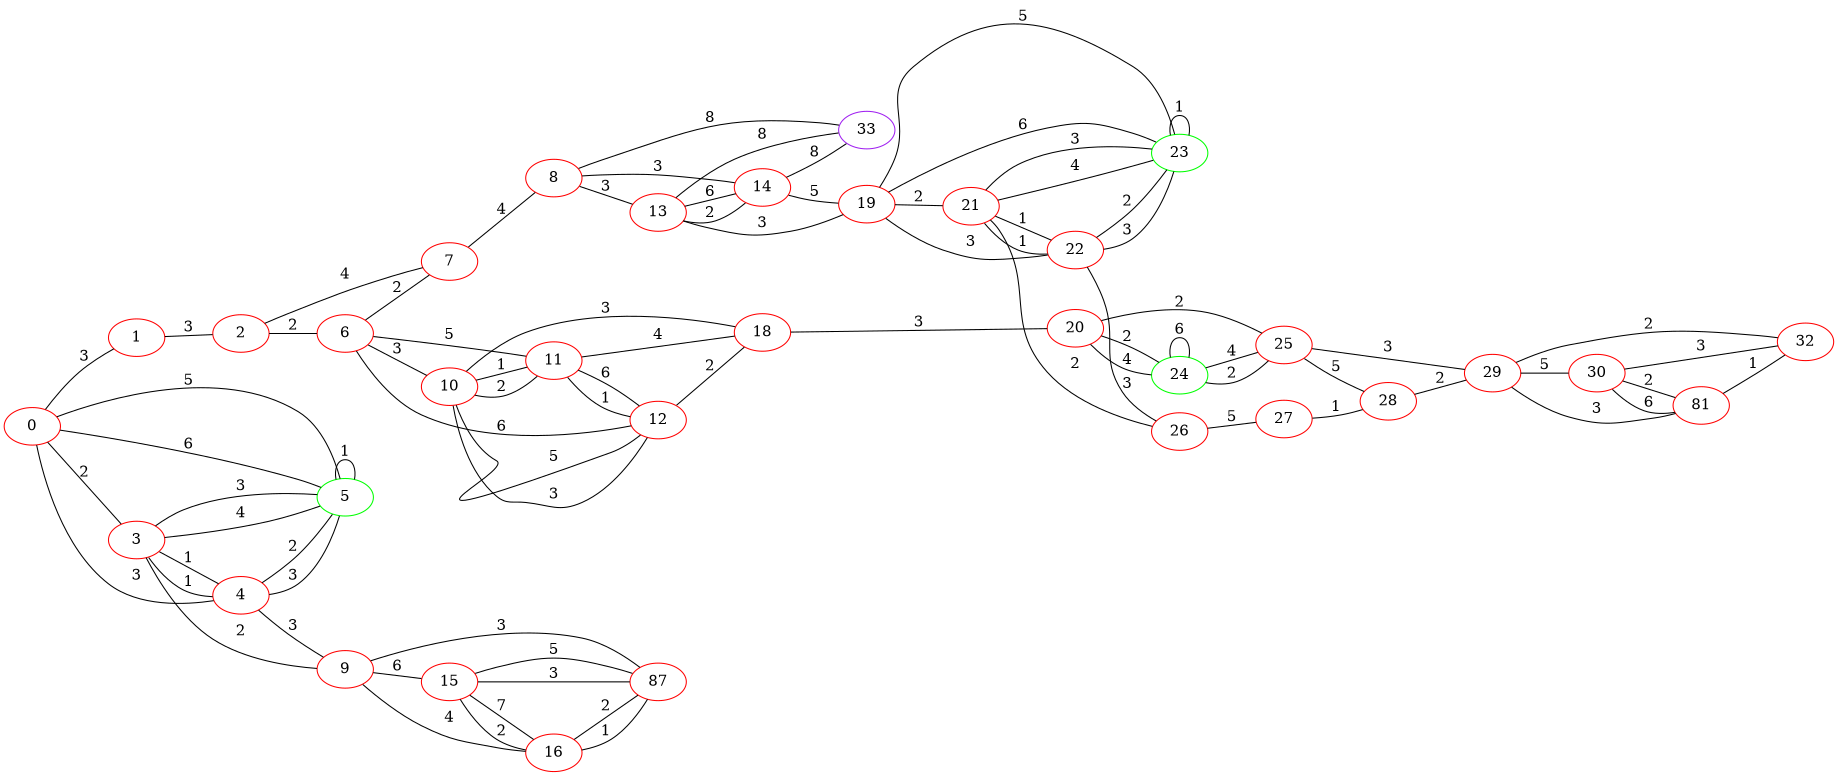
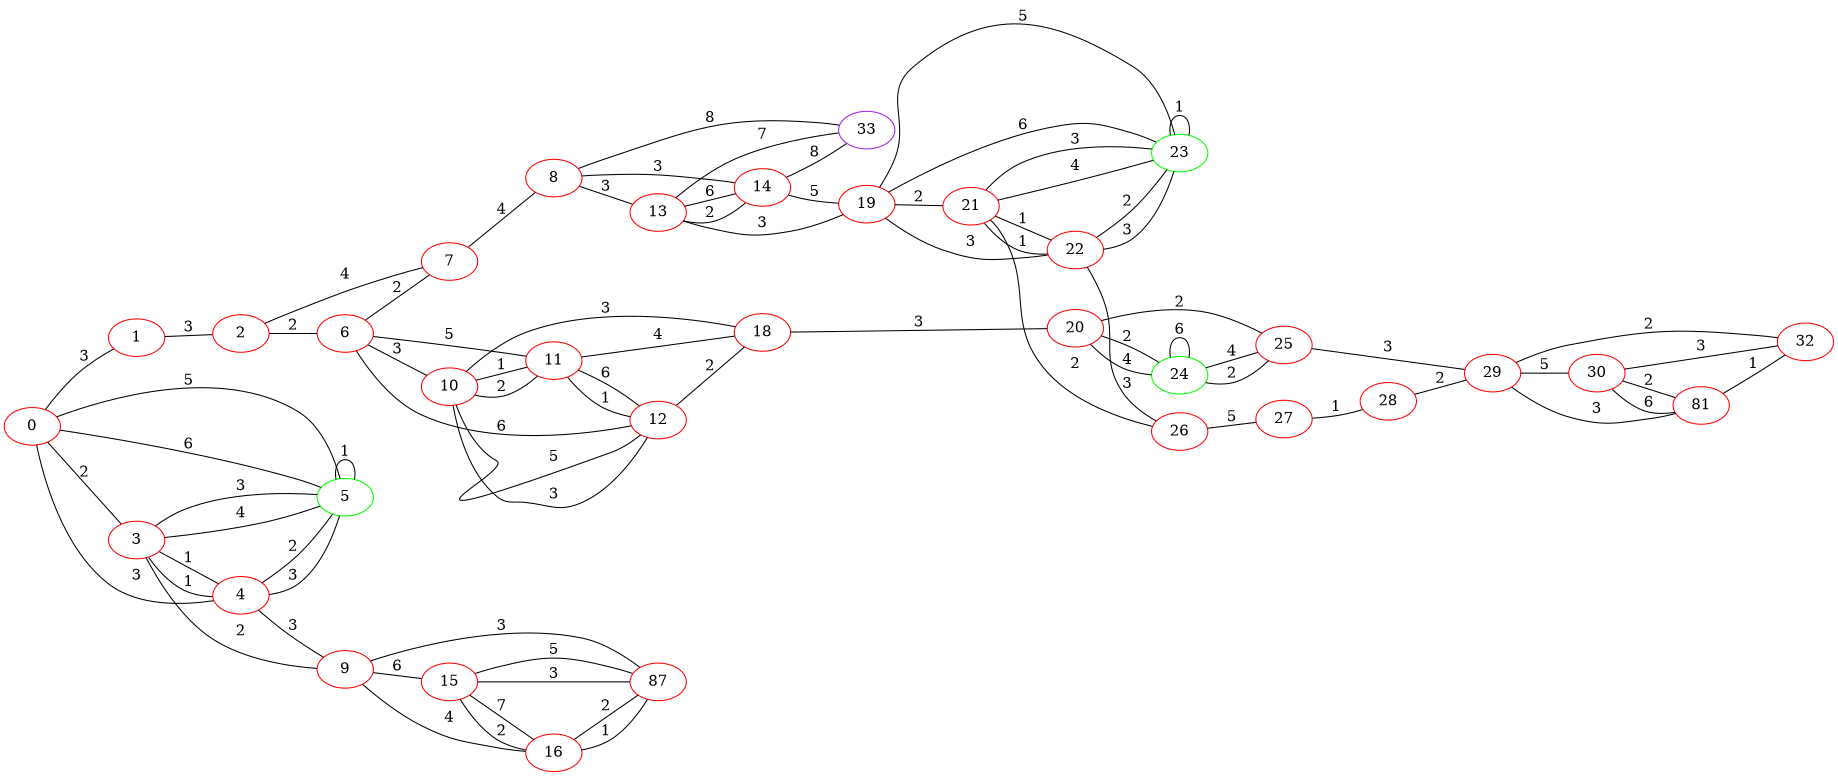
edge "33" -- "13": label "8" -> "7"
edge "25" -- "28": removed, label "5"
